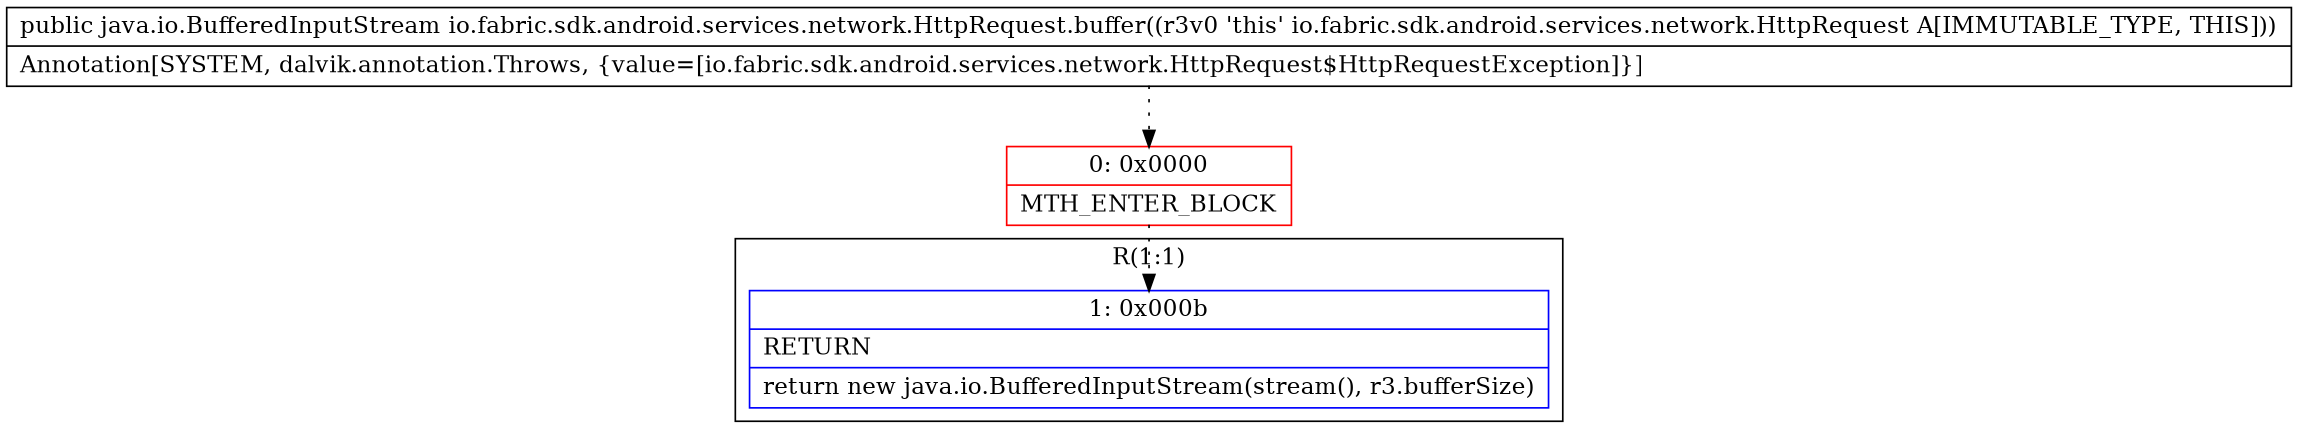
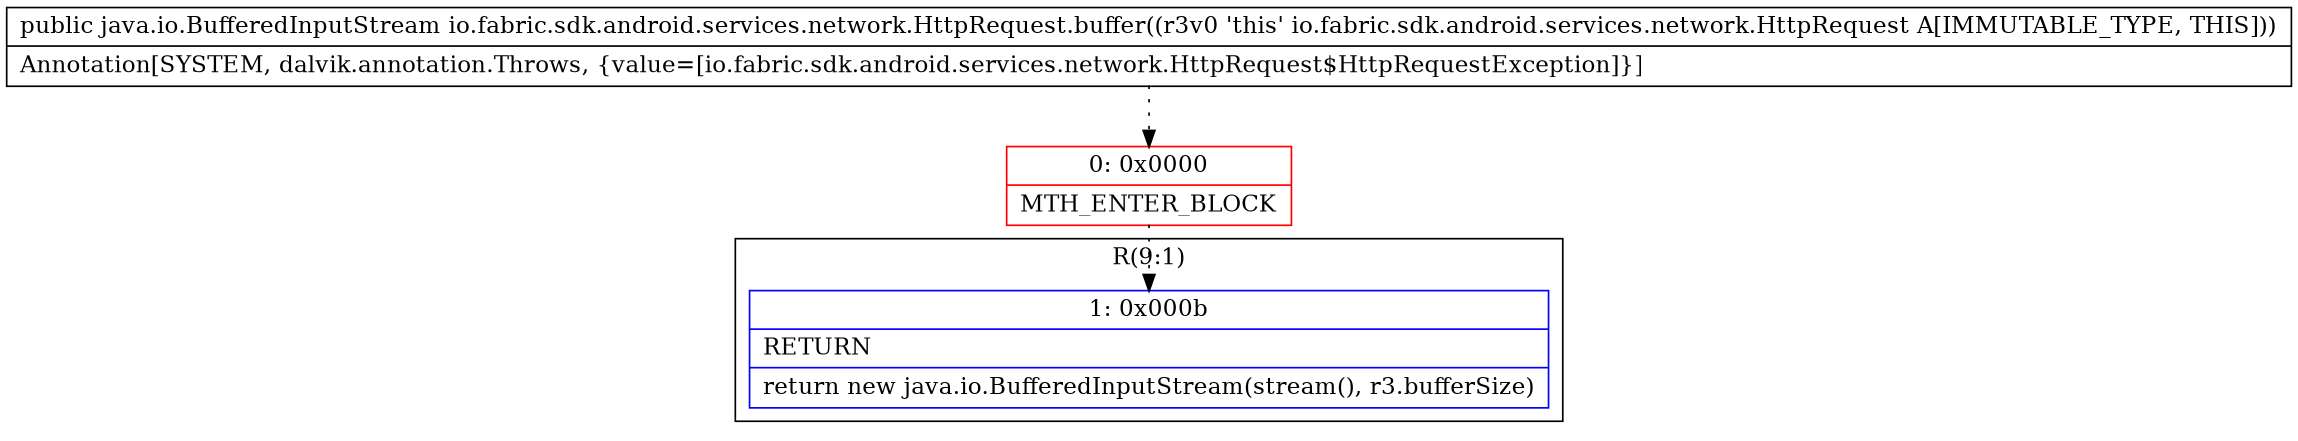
cluster "R(1:1)": label "R(1:1)" -> "R(9:1)"
